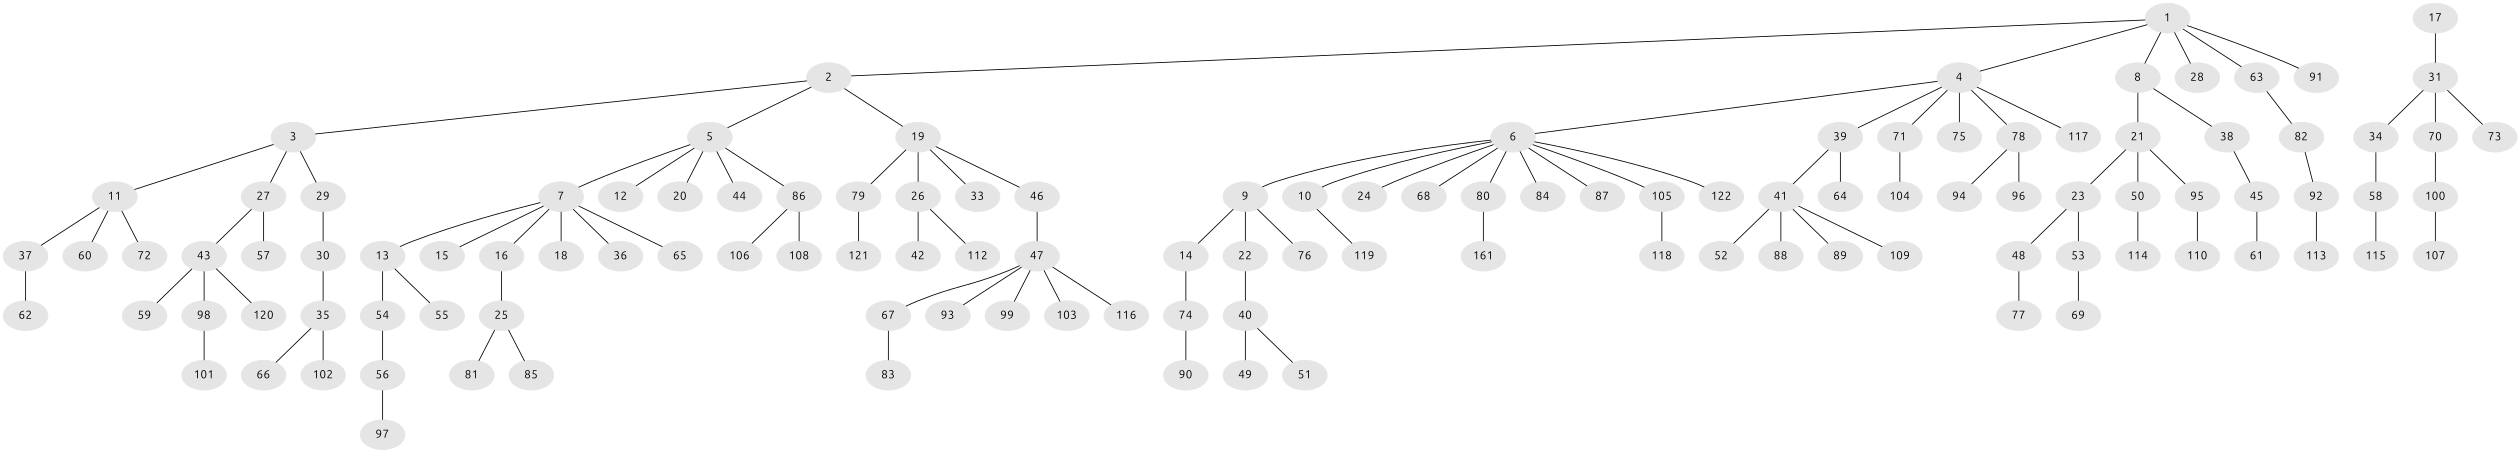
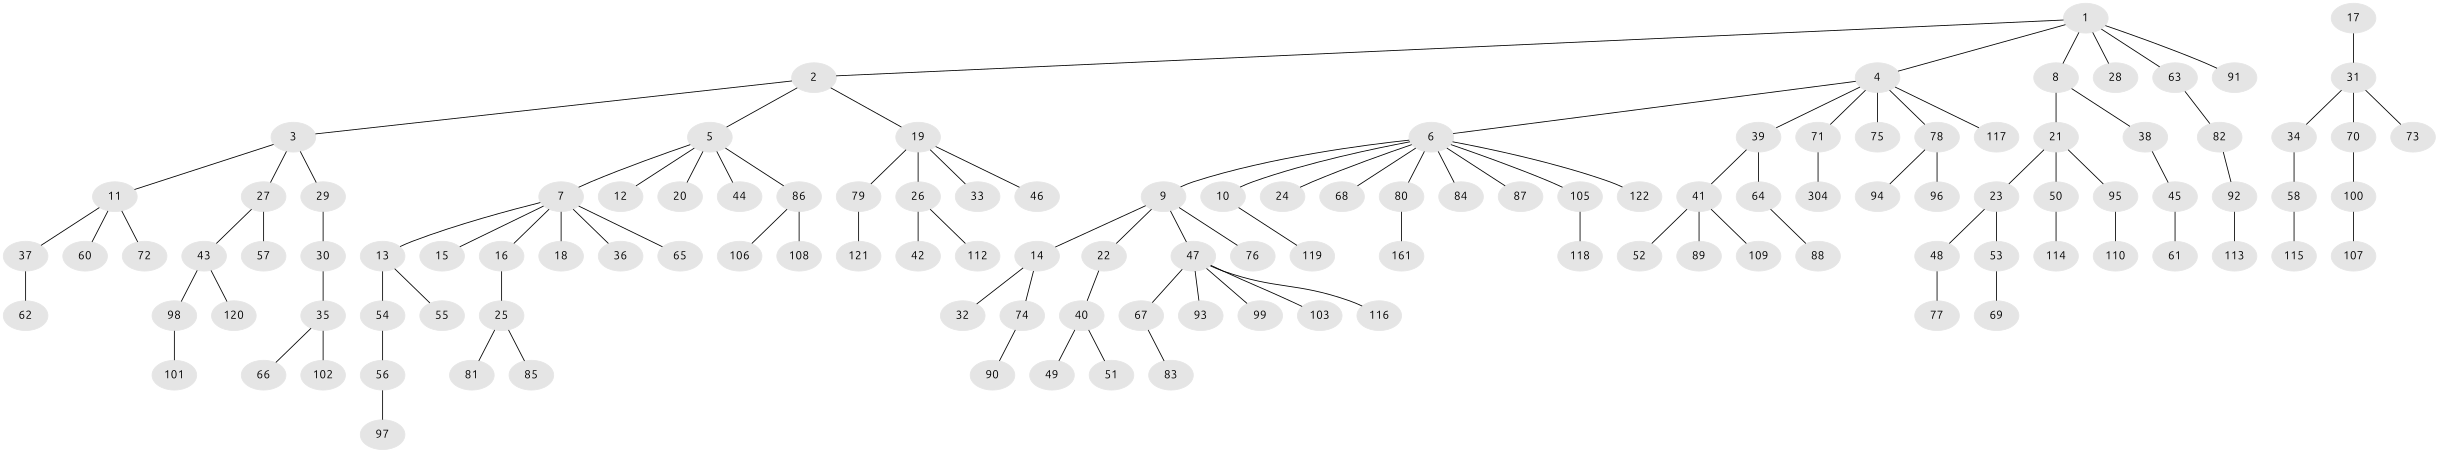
node "104": label "104" -> "304"
edge "46" -- "47": now "9" -- "47"
edge "41" -- "88": now "64" -- "88"
node "59": removed
node "32": added
